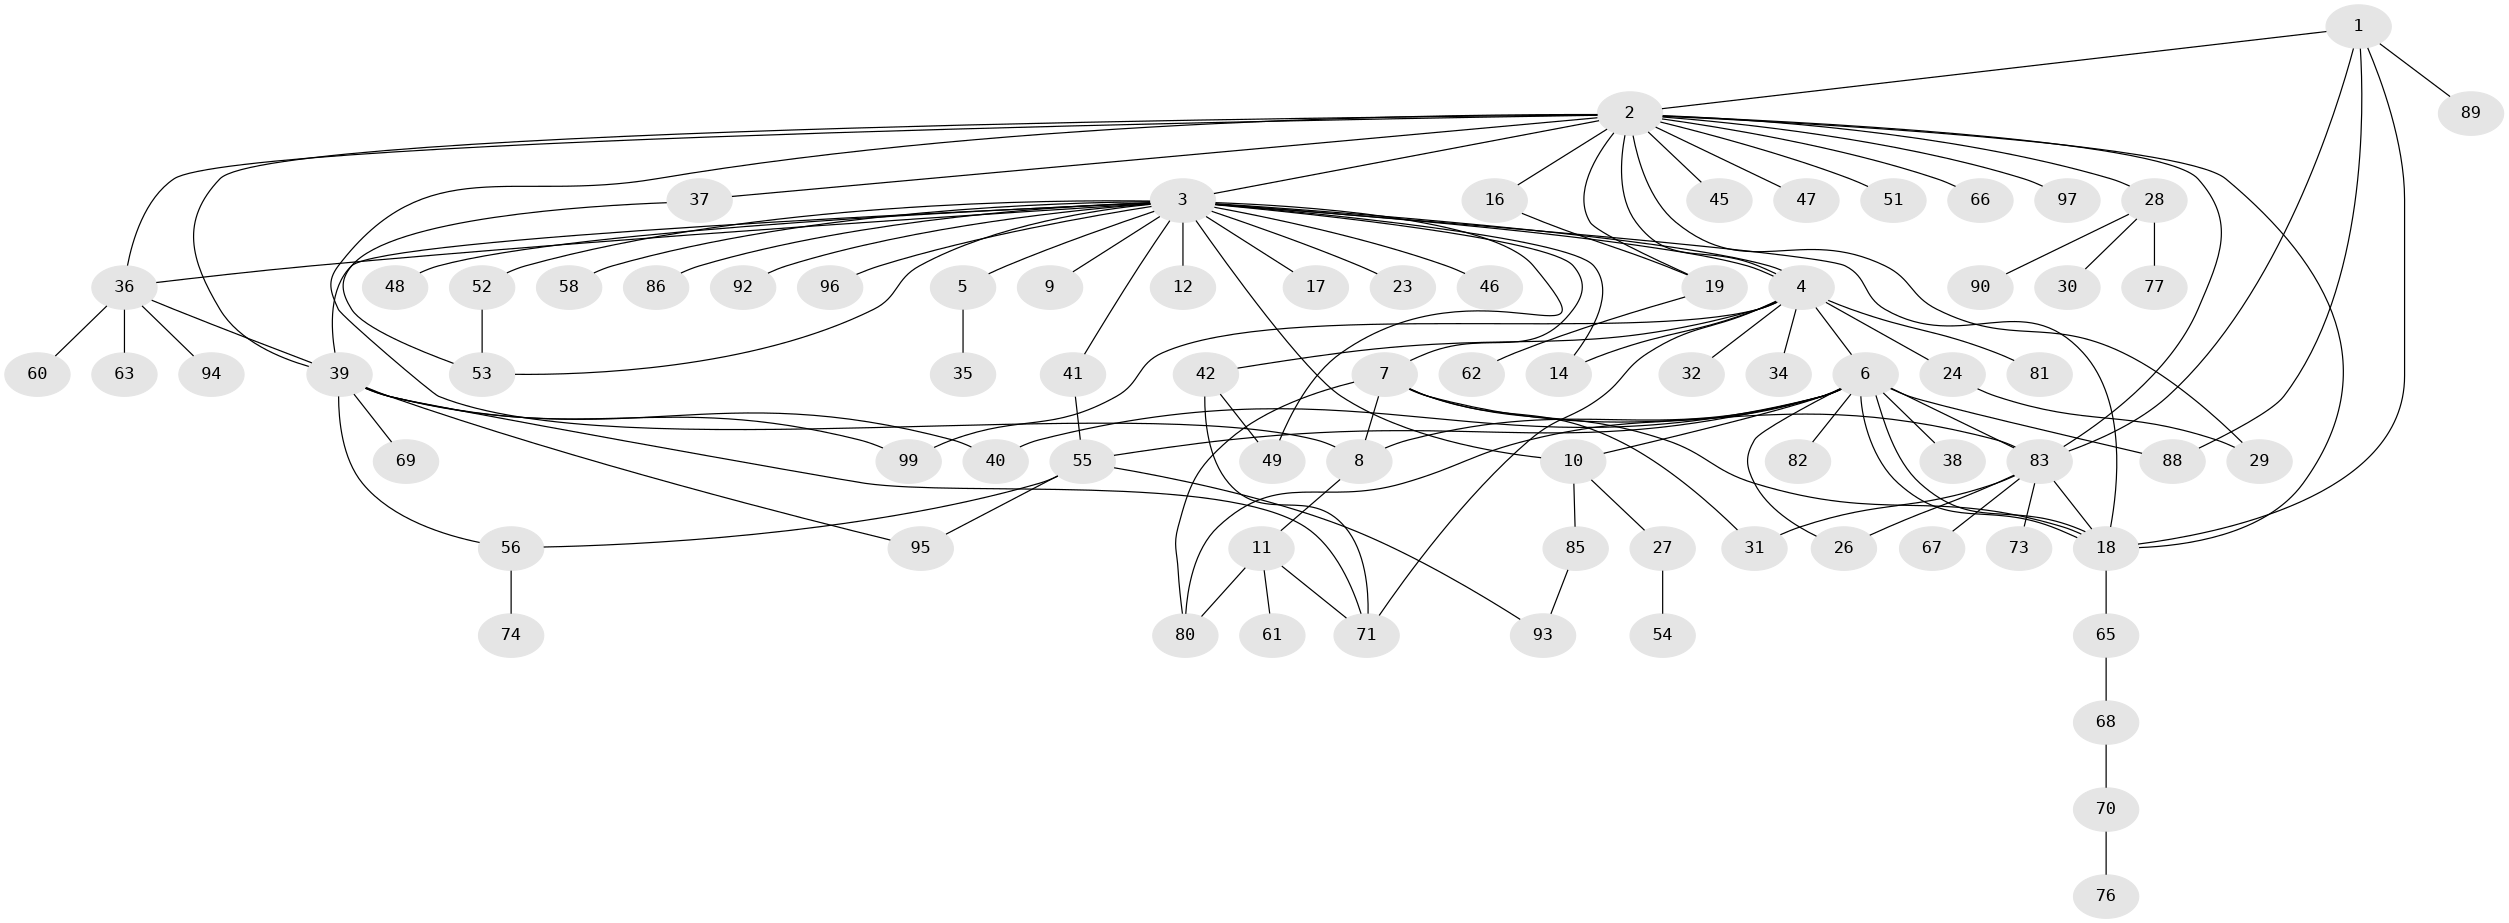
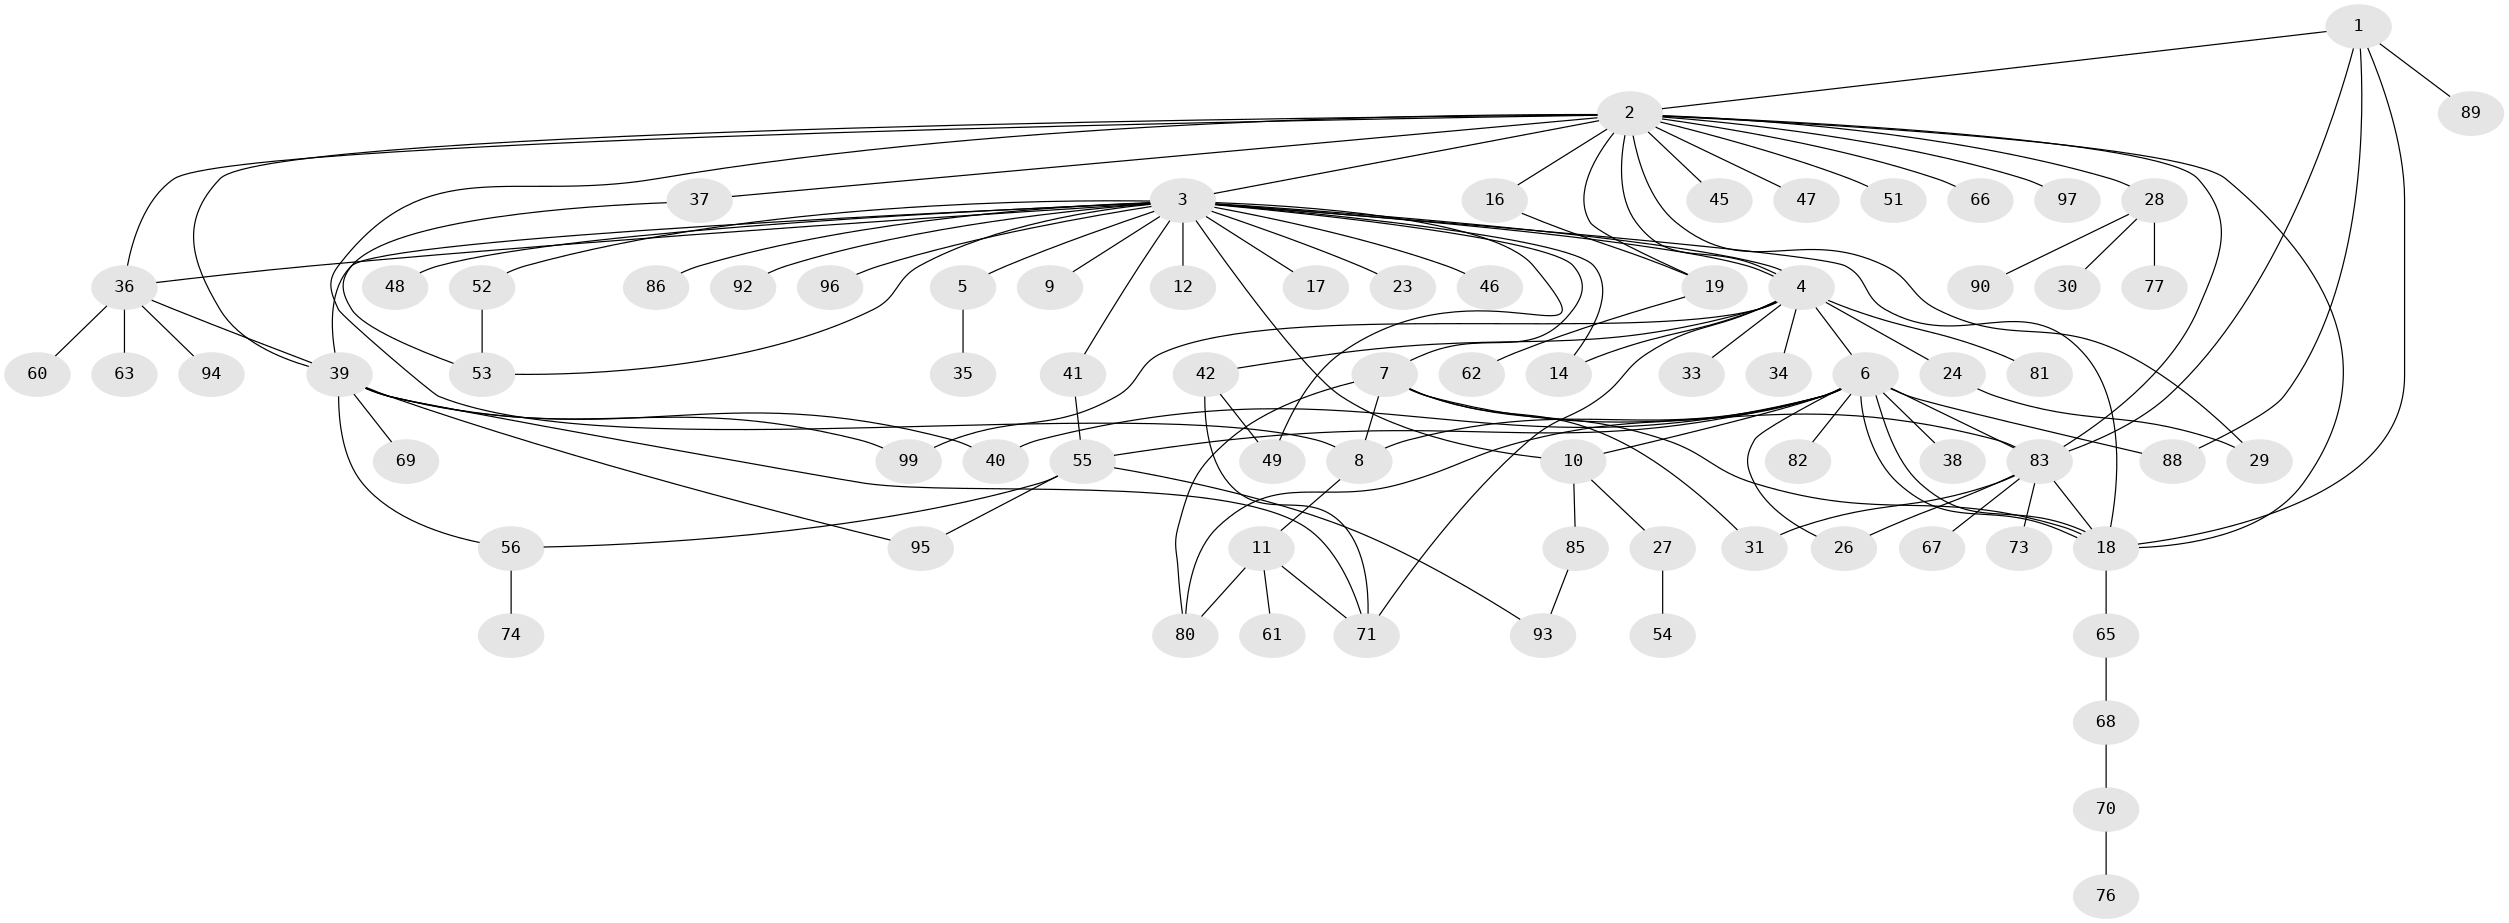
node "58": removed
node "32": label "32" -> "33"
